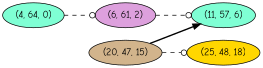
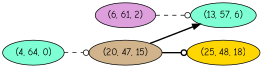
edge "(4, 64, 0)" -> "(6, 61, 2)": now "(4, 64, 0)" -> "(20, 47, 15)"
node "(11, 57, 6)": label "(11, 57, 6)" -> "(13, 57, 6)"
edge "(20, 47, 15)" -> "(25, 48, 18)": style dashed -> bold
